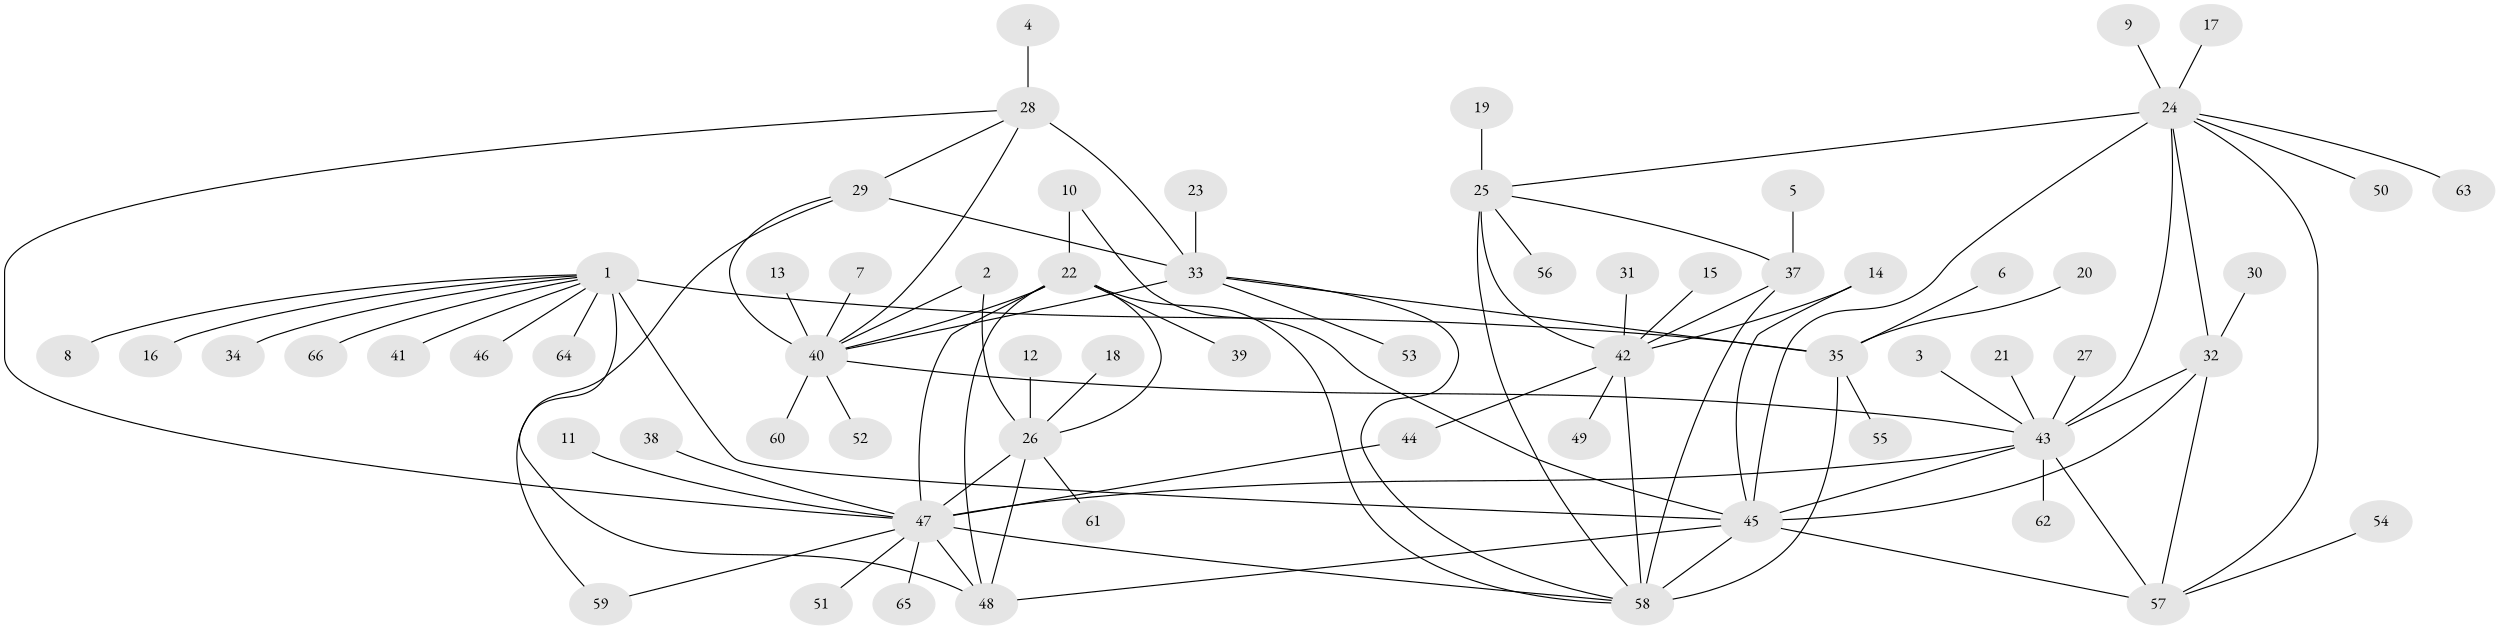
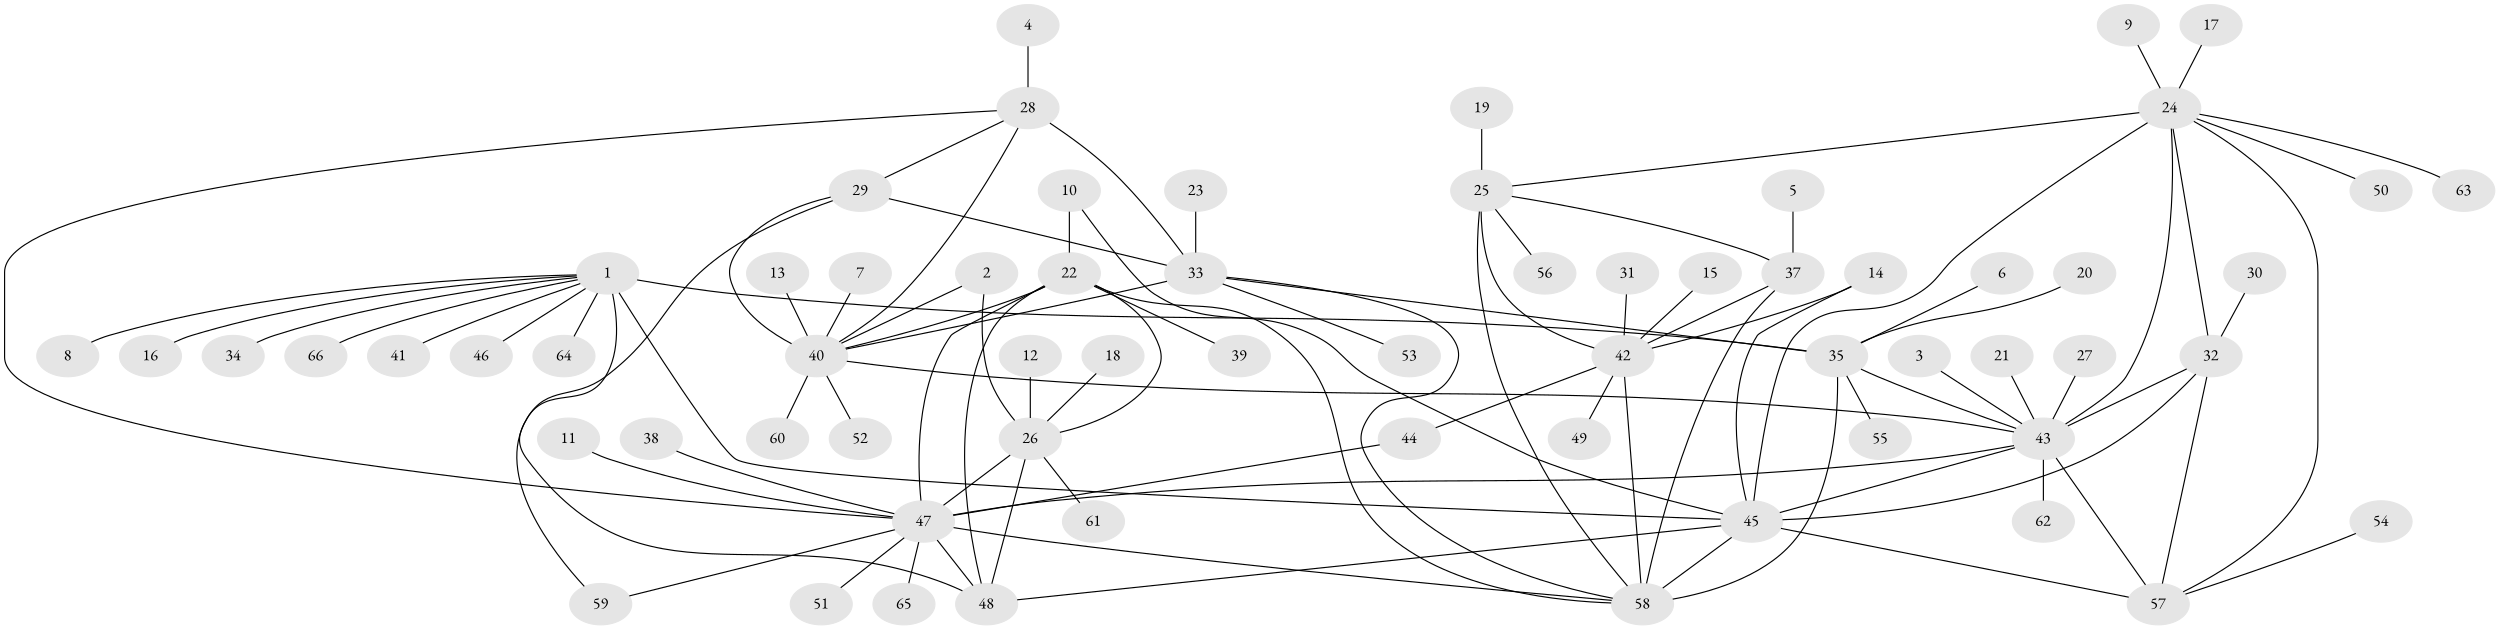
edge "35" -- "43": added
